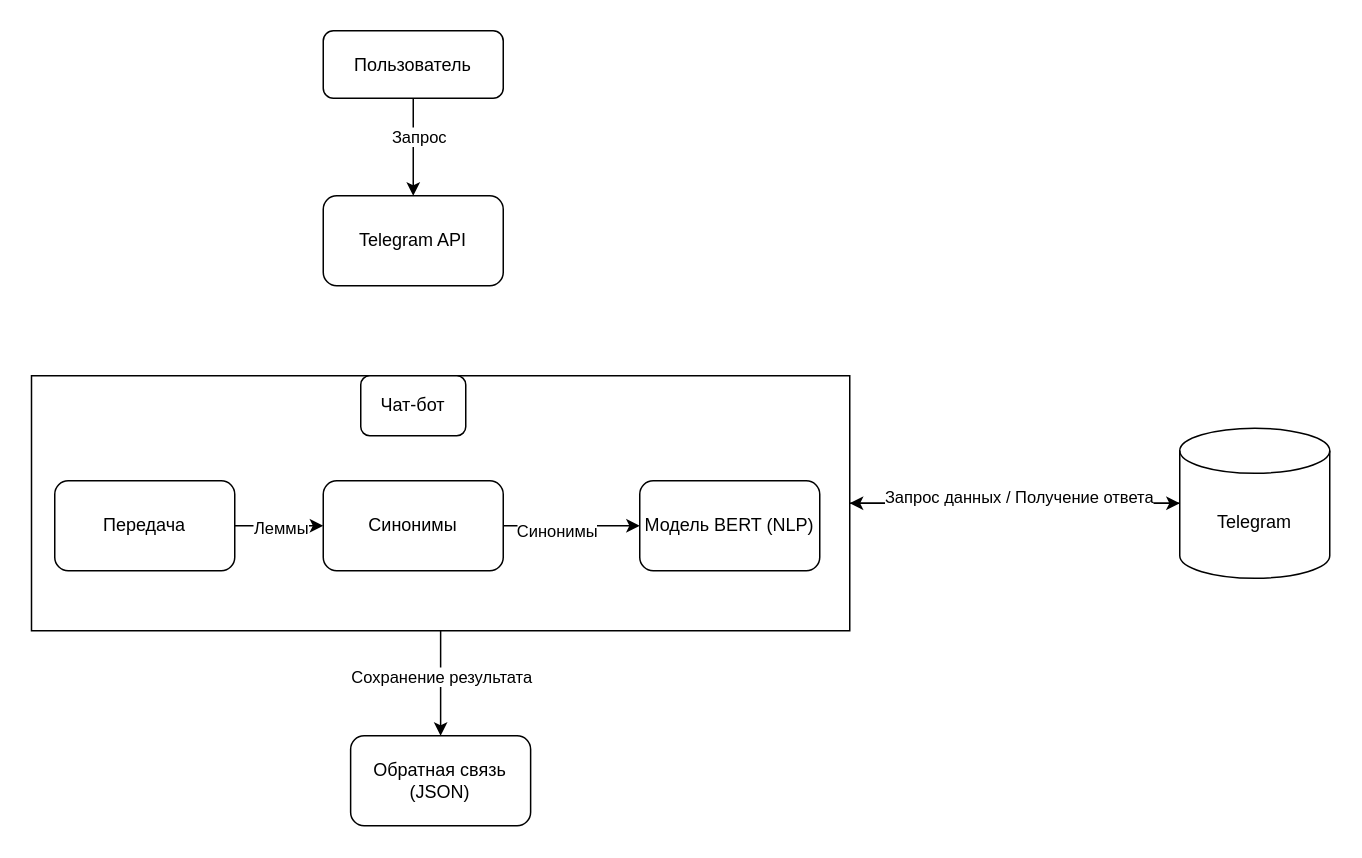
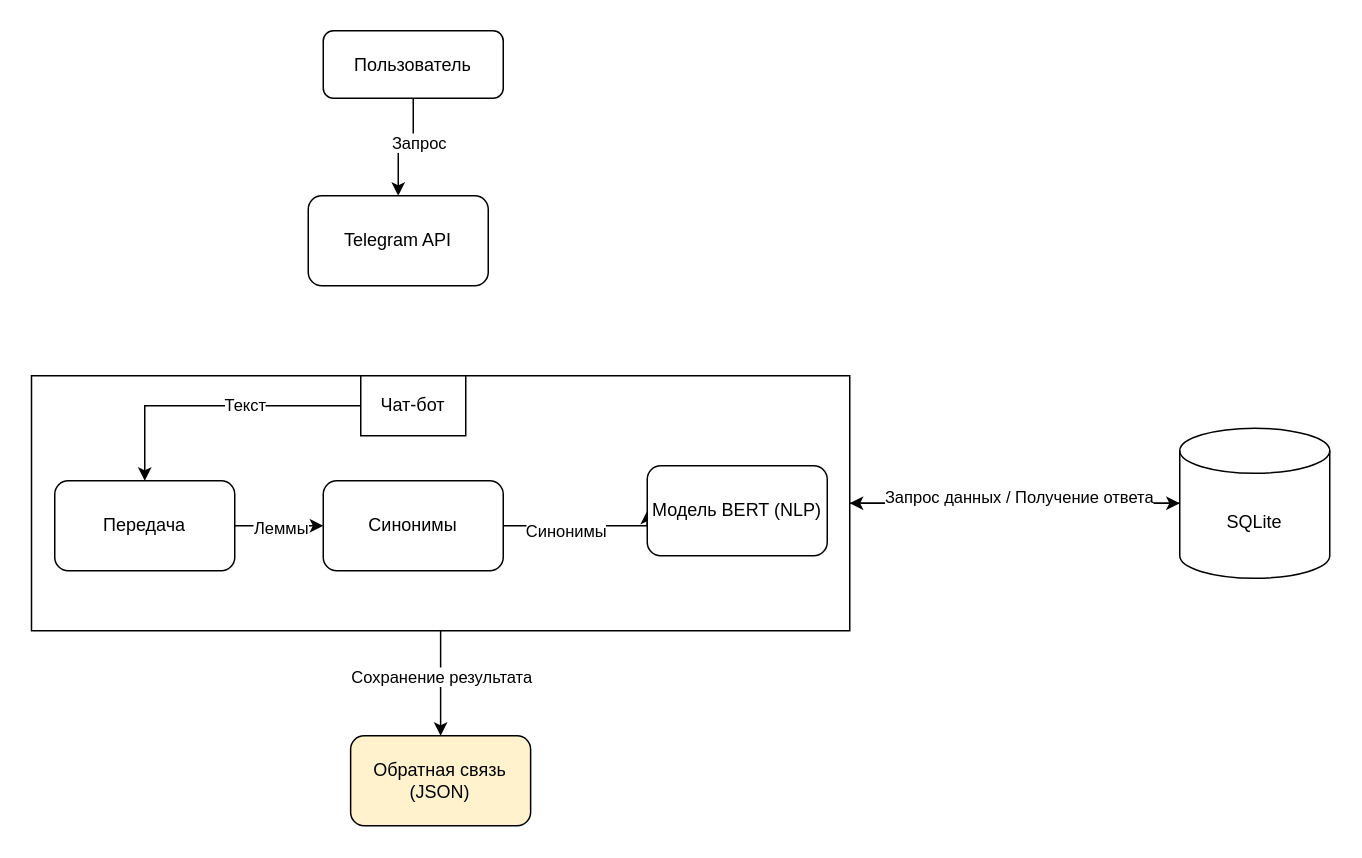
node "Telegram API": moved (413, 241) -> (398, 241)
edge "Чат-бот" -> "Передача": added, label "Текст"
node "Чат-бот": shape rounded rectangle -> rectangle
node "Telegram": label "Telegram" -> "SQLite"
node "Модель BERT (NLP)": moved (730, 526) -> (737, 511)
node "Обратная связь (JSON)": fillcolor #ffffff -> #fff2cc
